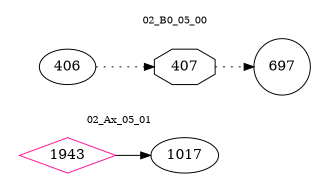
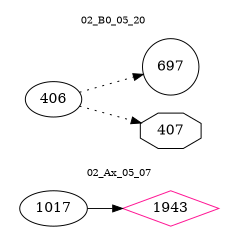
cluster "02_B0_05_00": label "02_B0_05_00" -> "02_B0_05_20"
edge "407" -> "697": now "406" -> "697"
cluster "02_Ax_05_01": label "02_Ax_05_01" -> "02_Ax_05_07"
edge "1943" -> "1017": reversed
